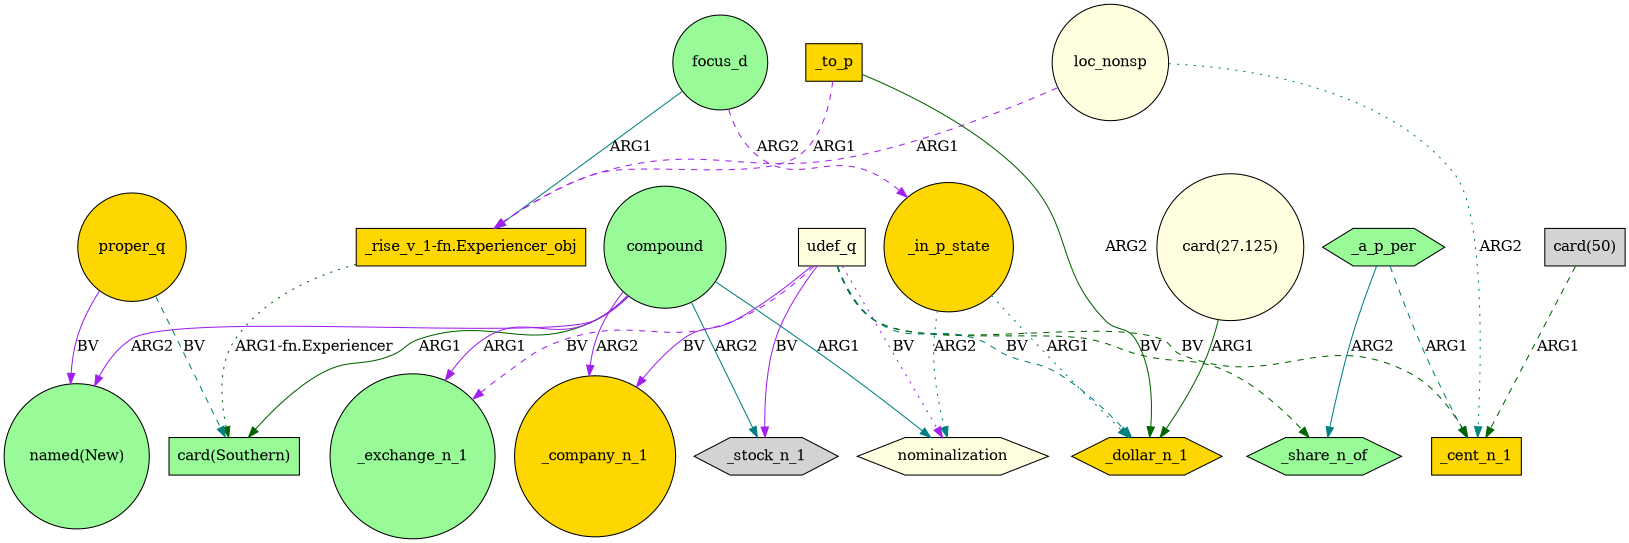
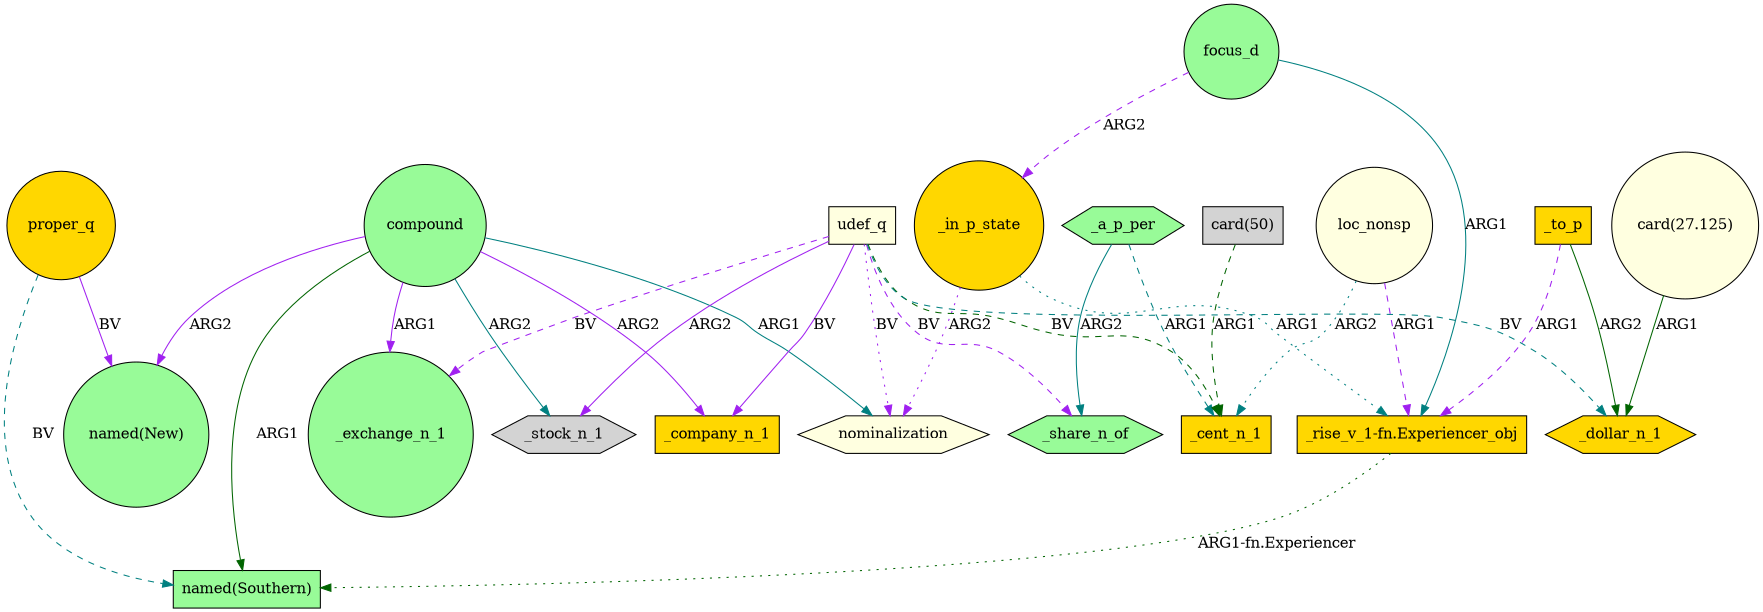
edge "udef_q" -> "_share_n_of": color darkgreen -> purple
edge "udef_q" -> "_stock_n_1": label "BV" -> "ARG2"
edge "_in_p_state" -> "_dollar_n_1": now "_in_p_state" -> "_rise_v_1-fn.Experiencer_obj"
edge "_in_p_state" -> "nominalization": color teal -> purple
node "card(Southern)": label "card(Southern)" -> "named(Southern)"
node "_company_n_1": shape circle -> box
